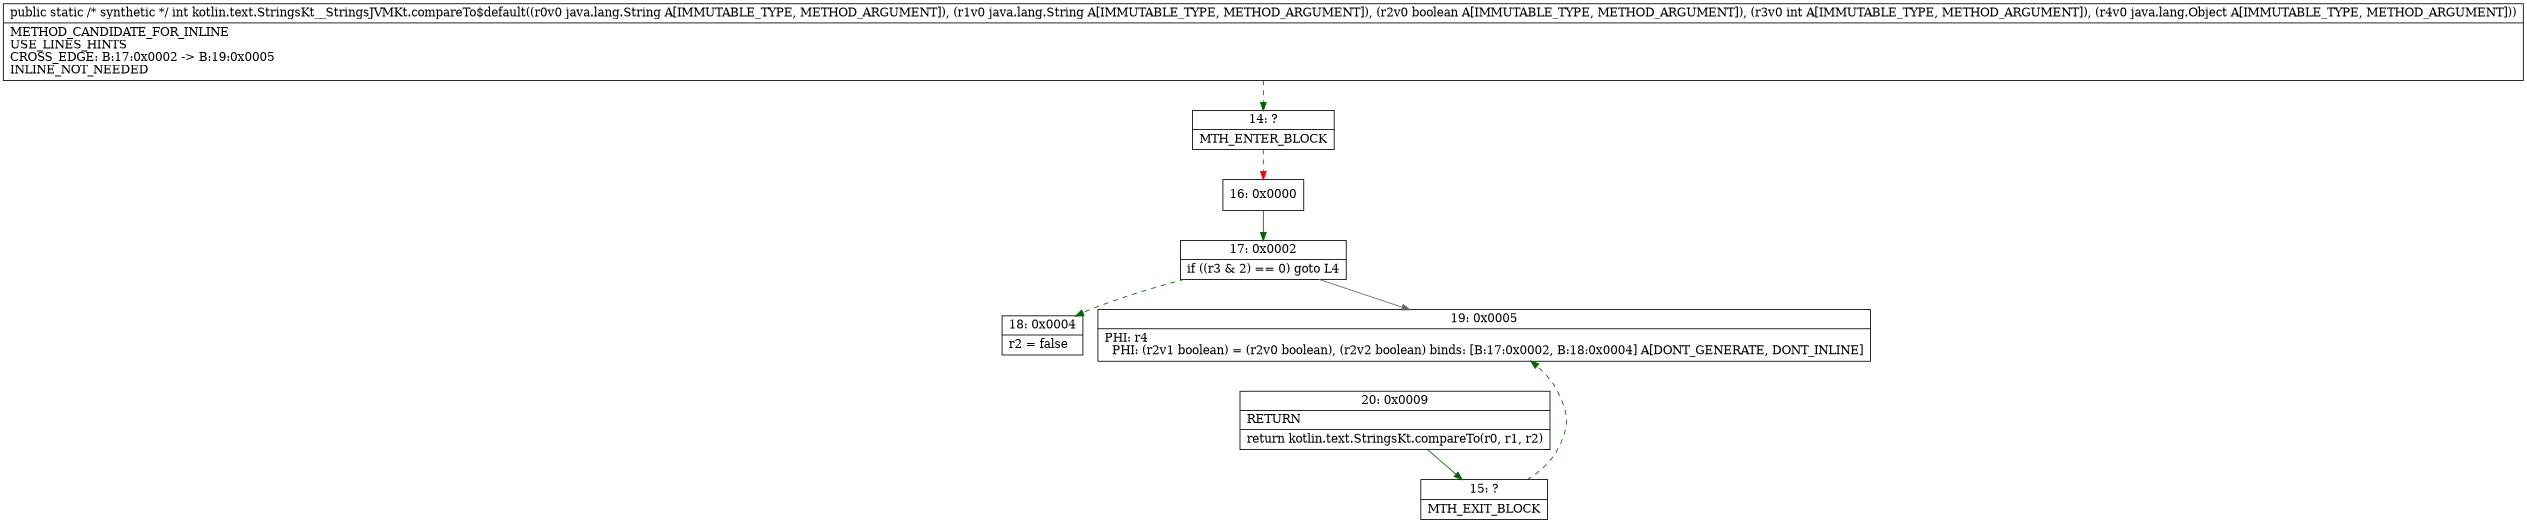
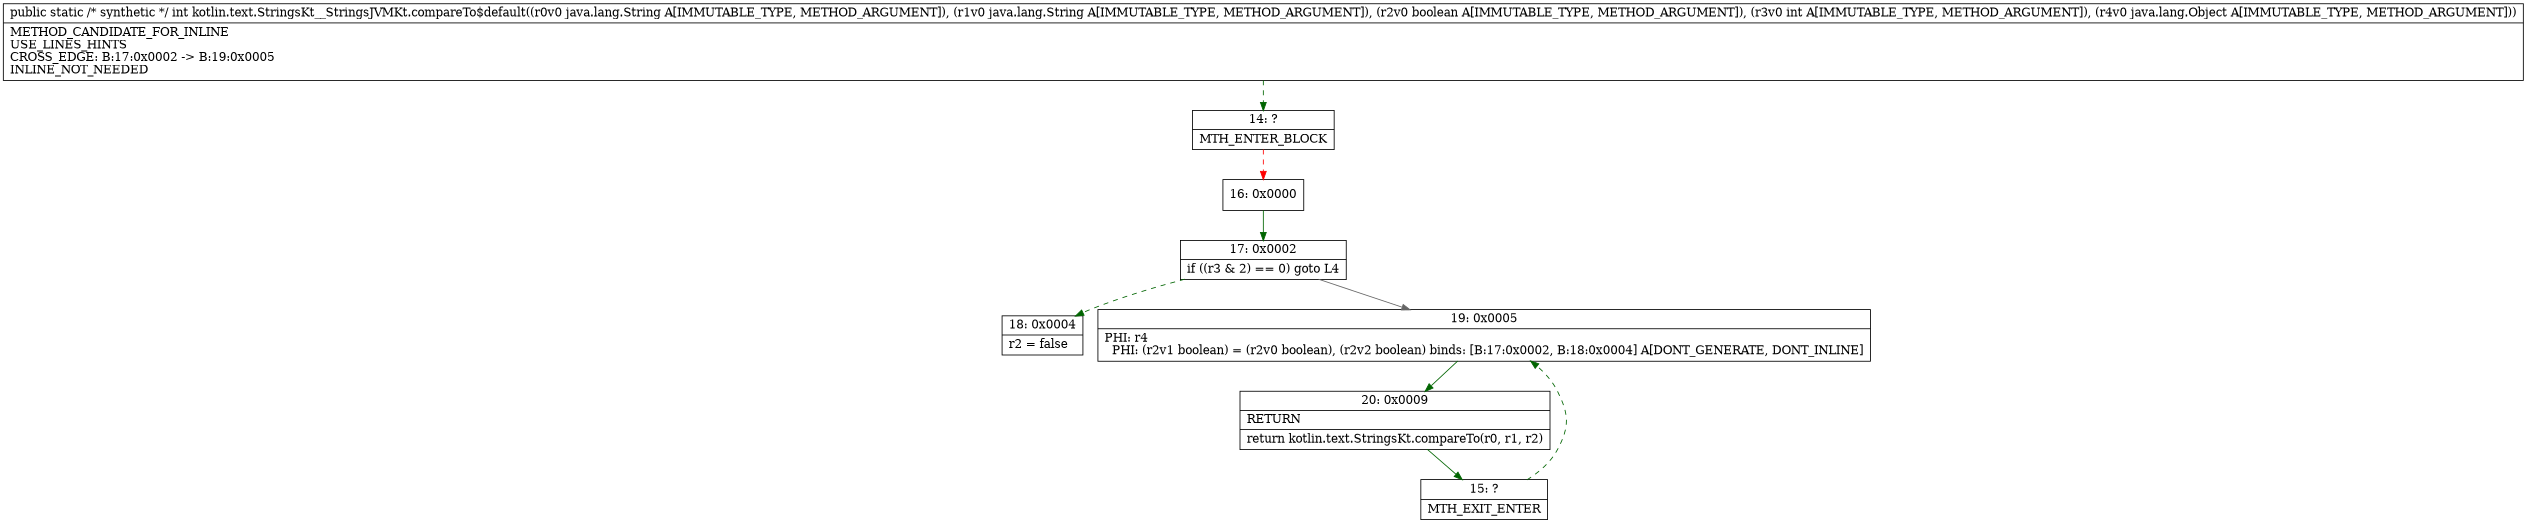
edge "19: 0x0005" -> "20: 0x0009": added
node "15: ?": text "MTH_EXIT_BLOCK" -> "MTH_EXIT_ENTER"
